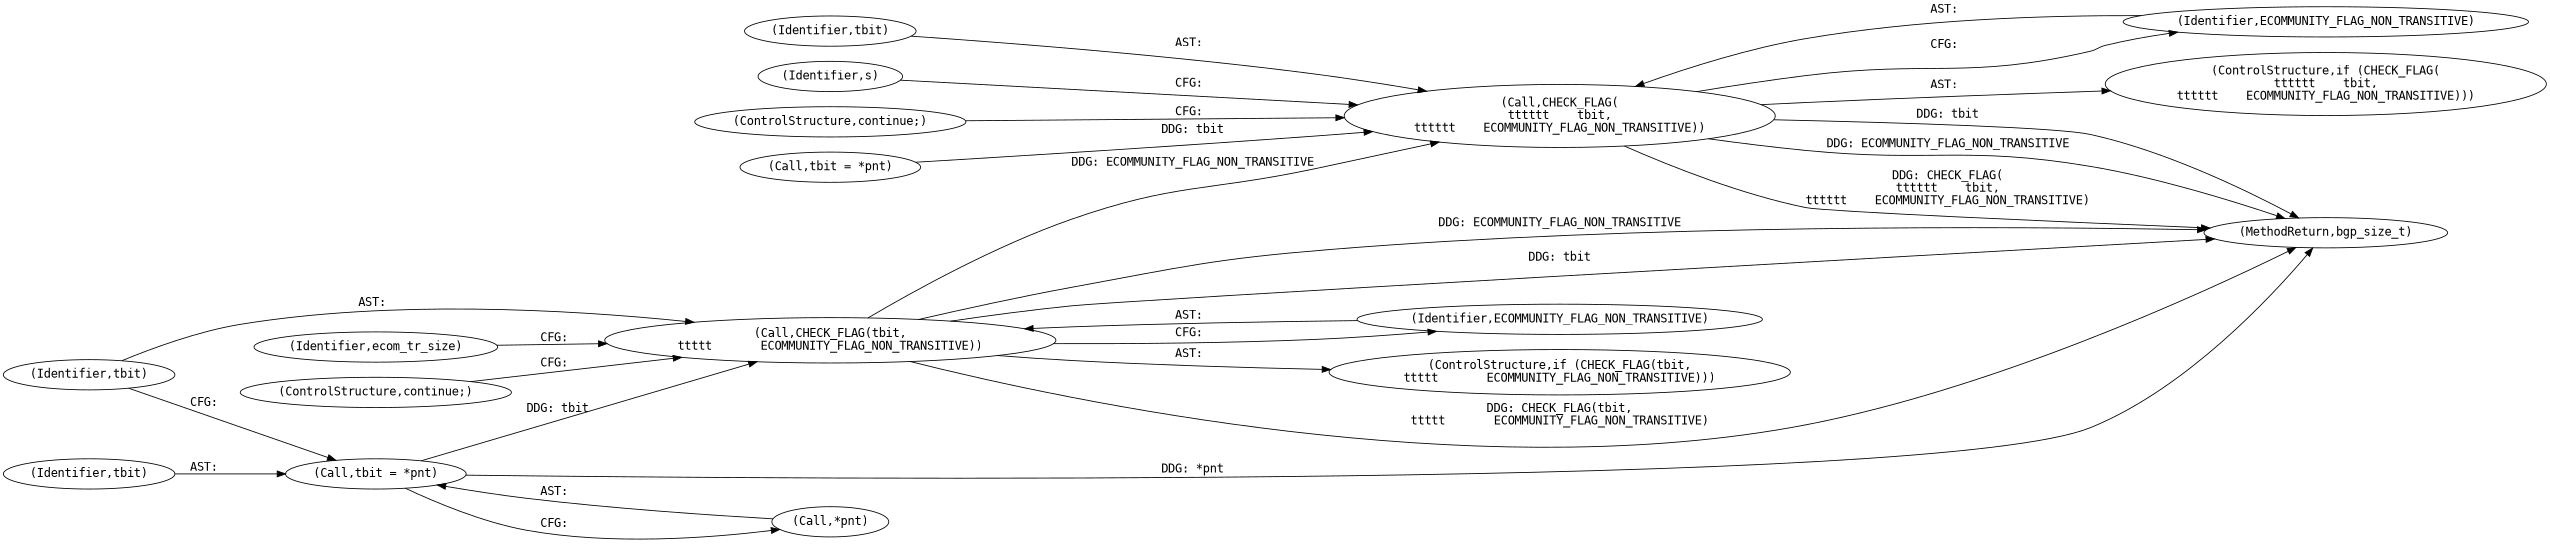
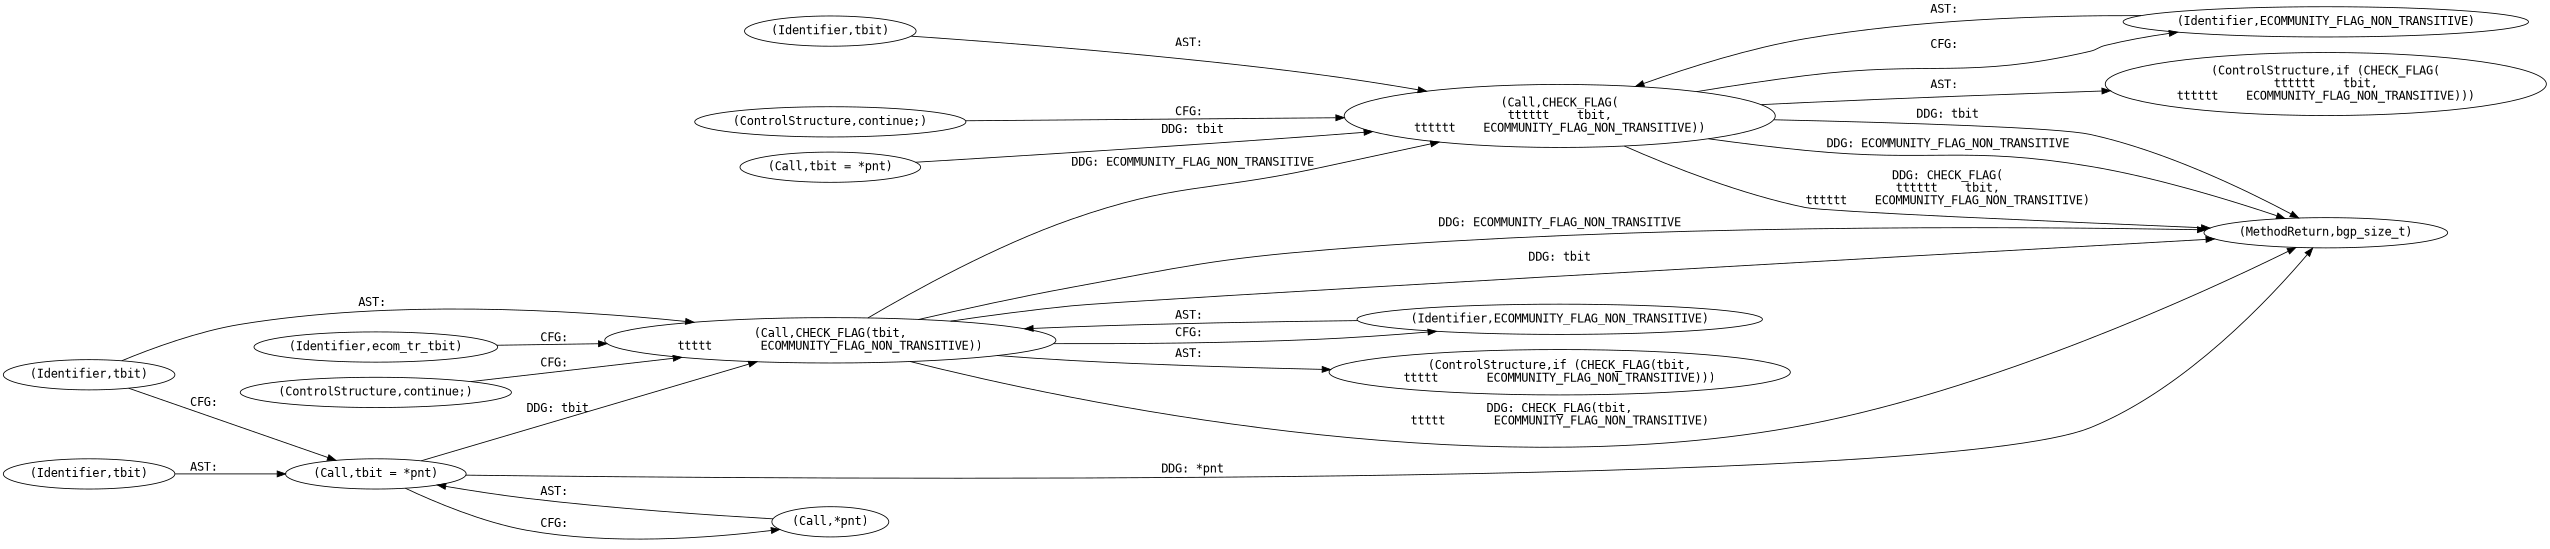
node "(Identifier,s)": removed
node "(Identifier,ecom_tr_size)": label "(Identifier,ecom_tr_size)" -> "(Identifier,ecom_tr_tbit)"
